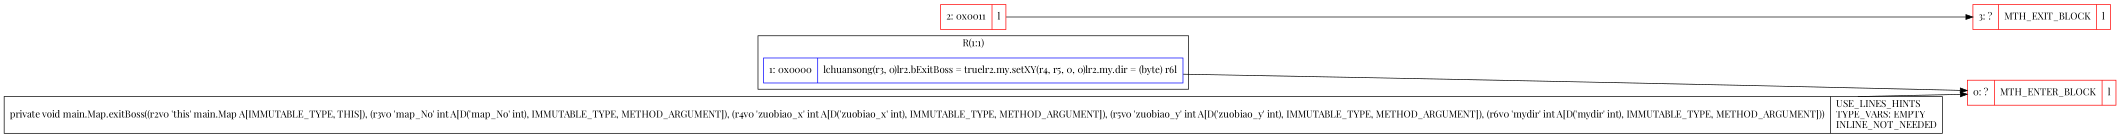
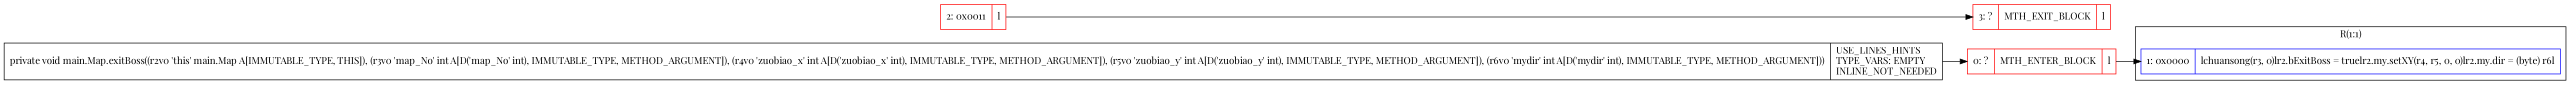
edge "1: 0x0000" -> "0: ?": reversed
